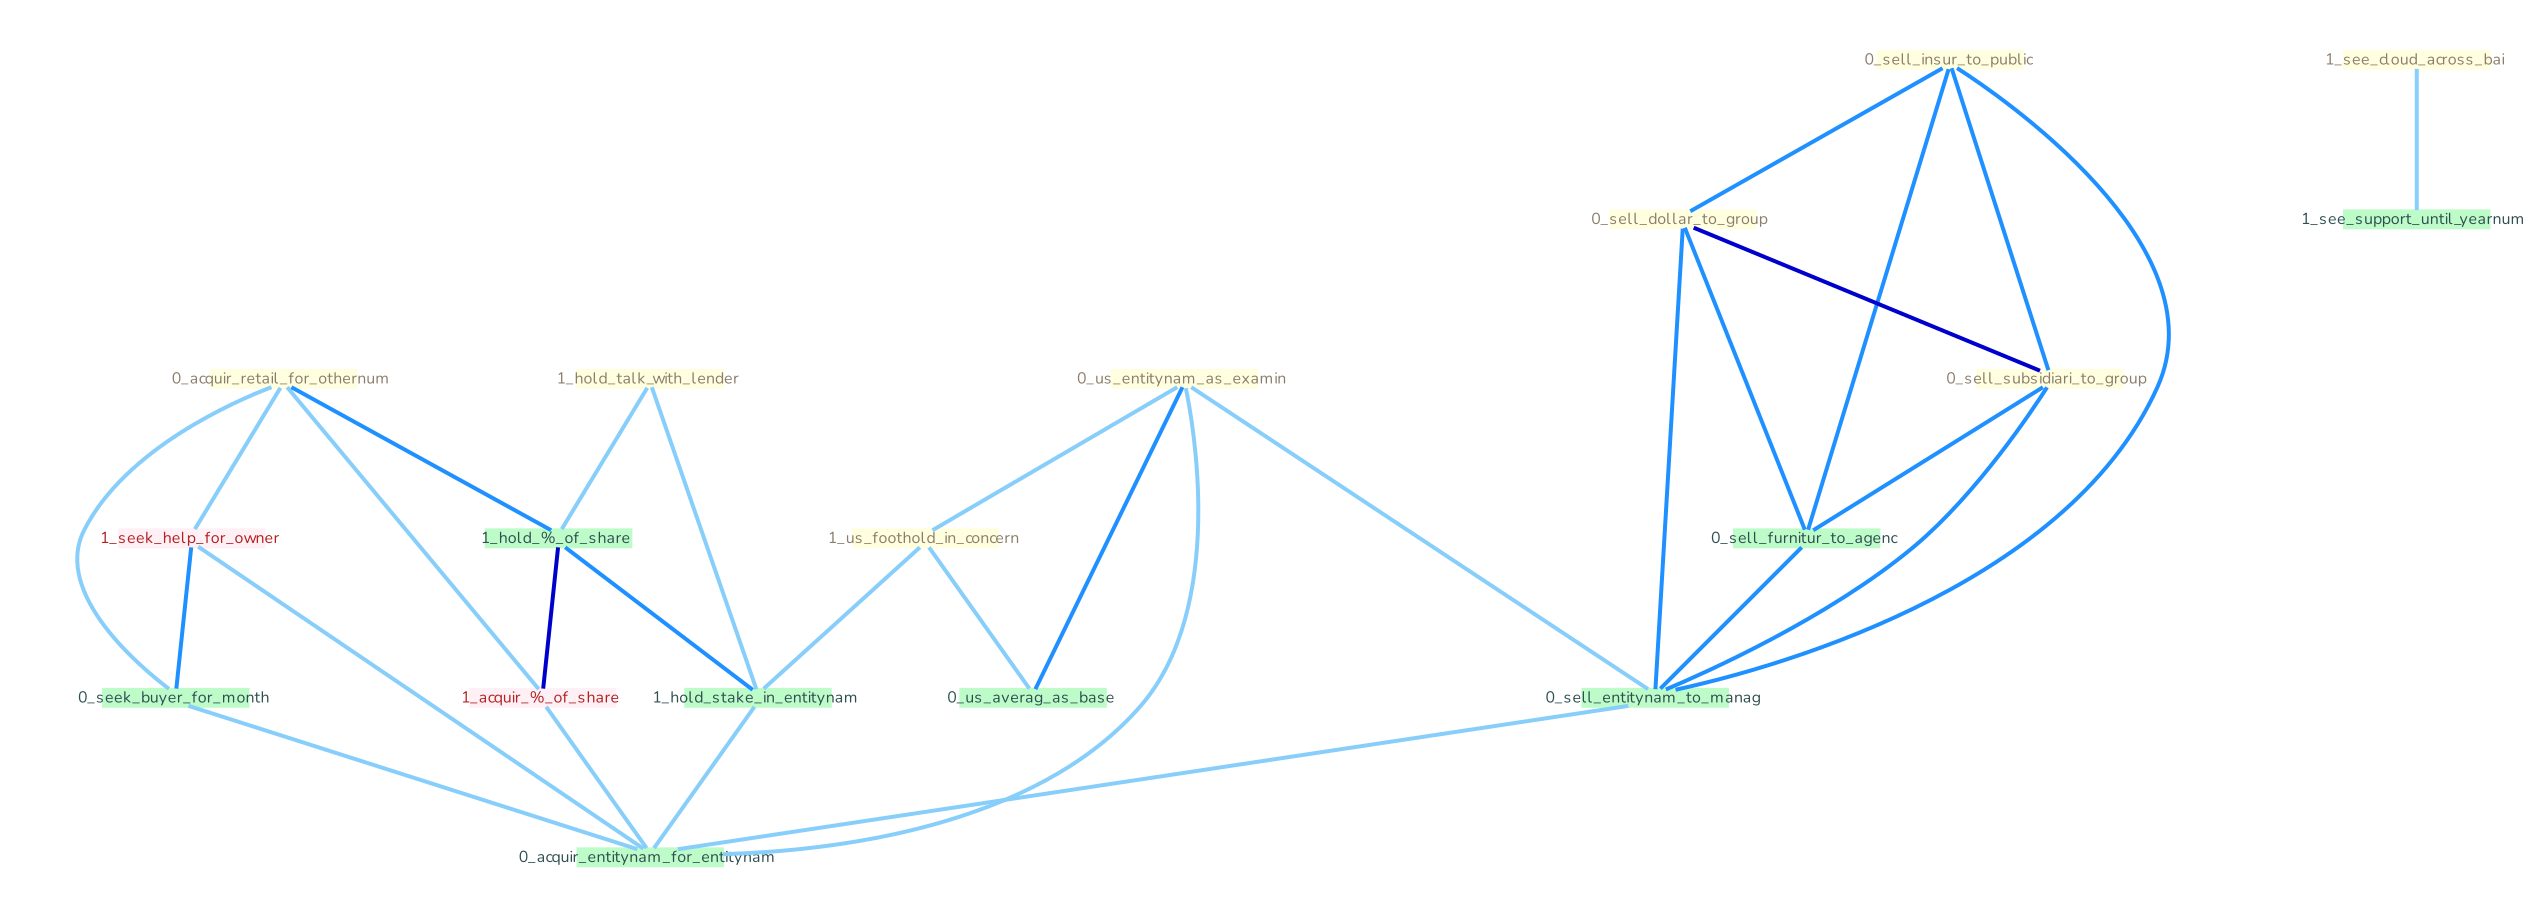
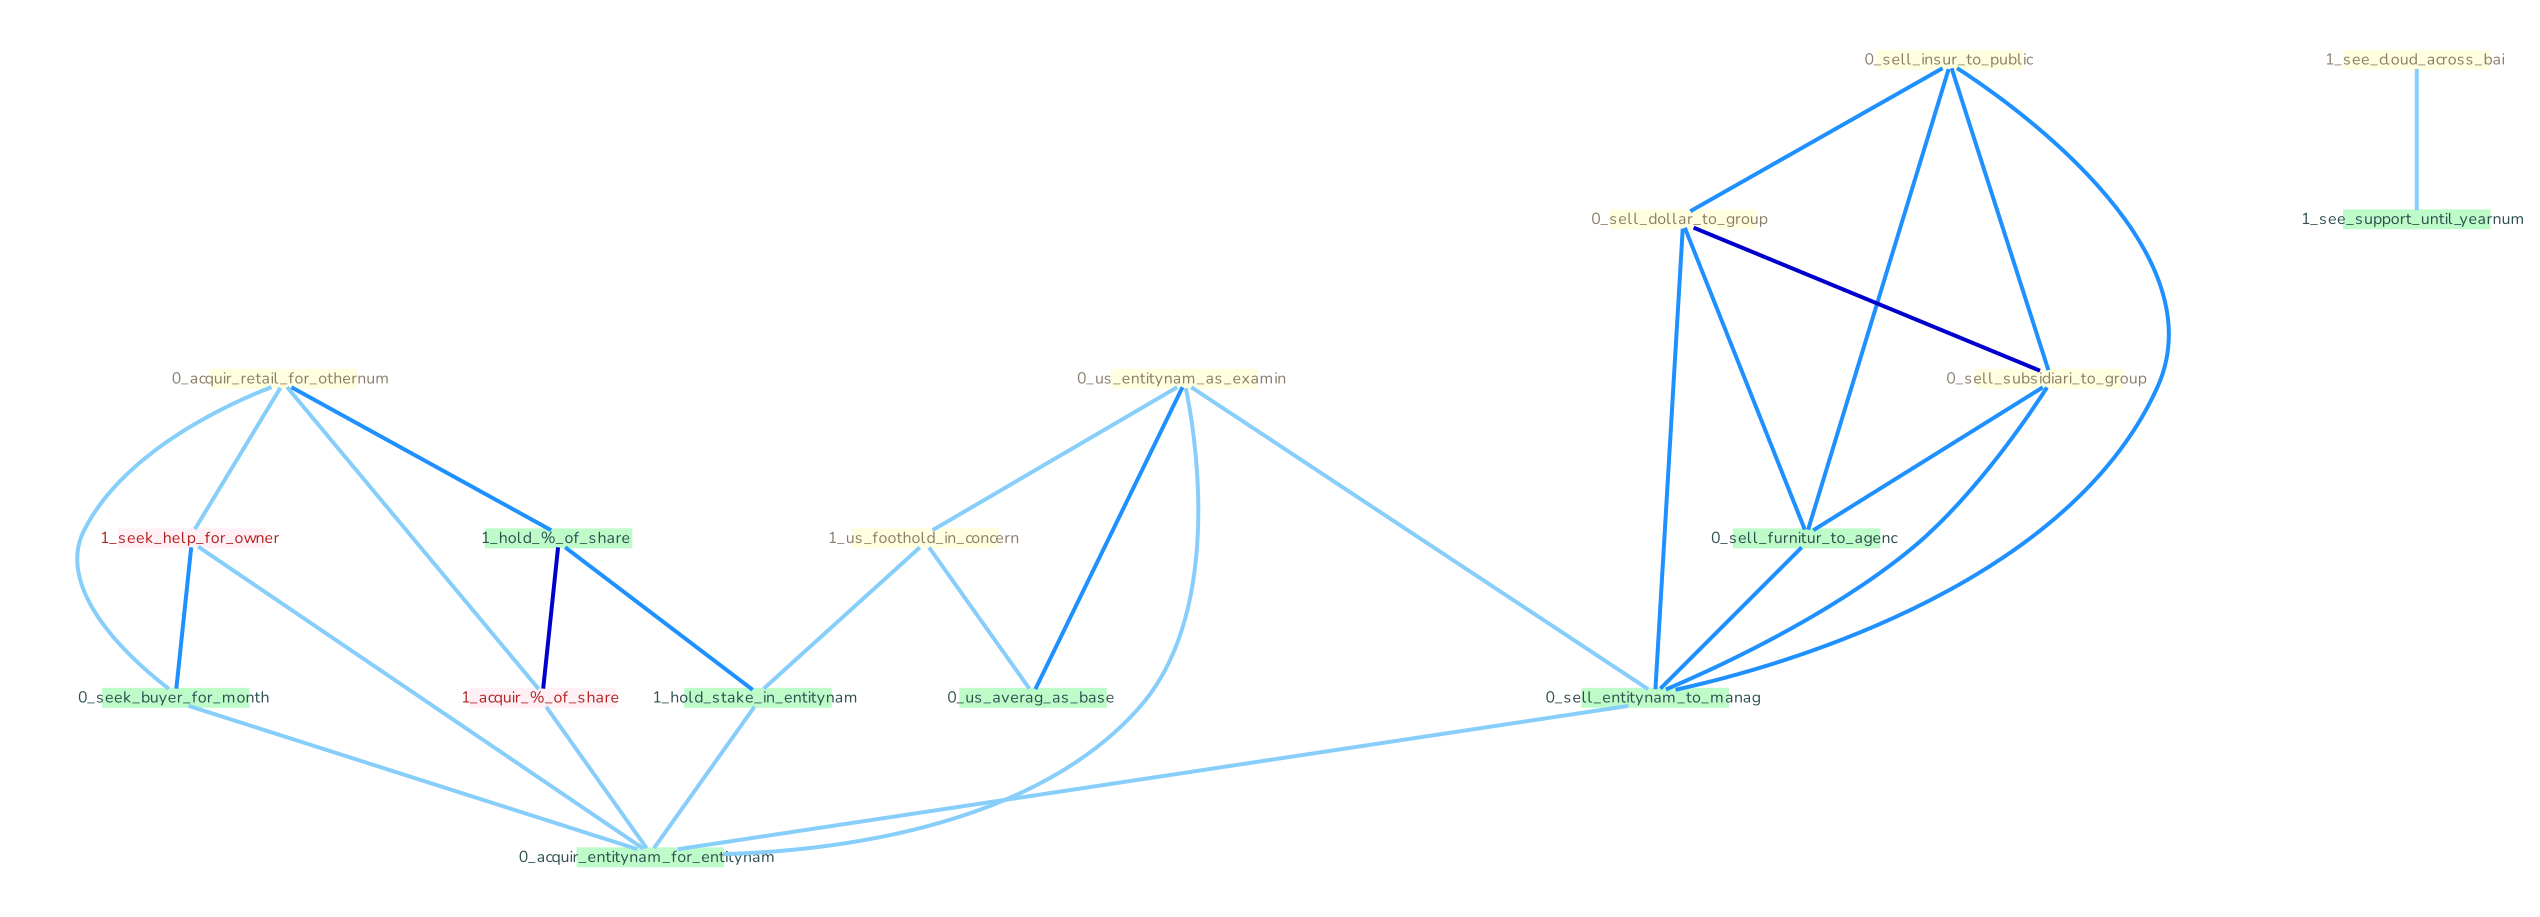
node "1_hold_talk_with_lender": removed
